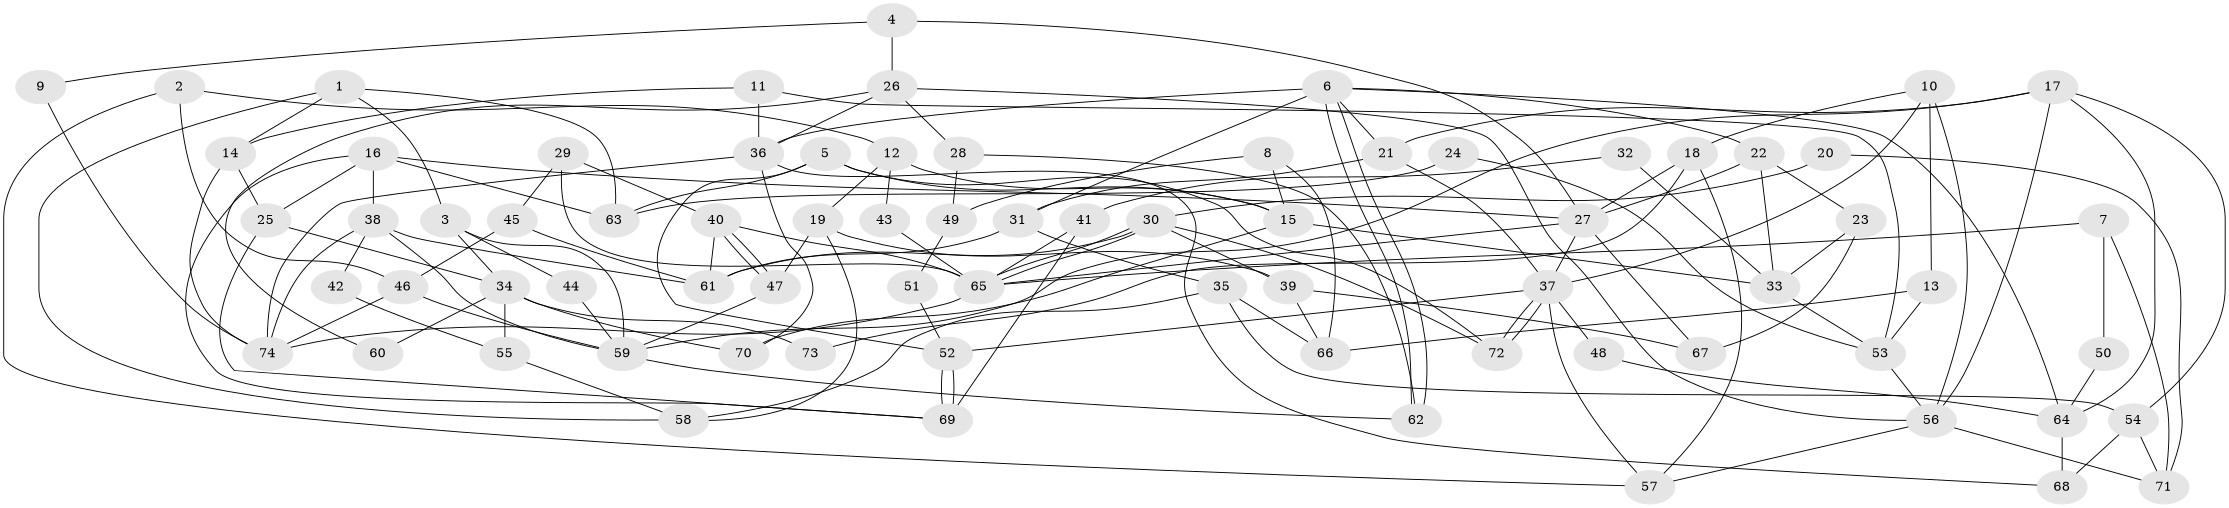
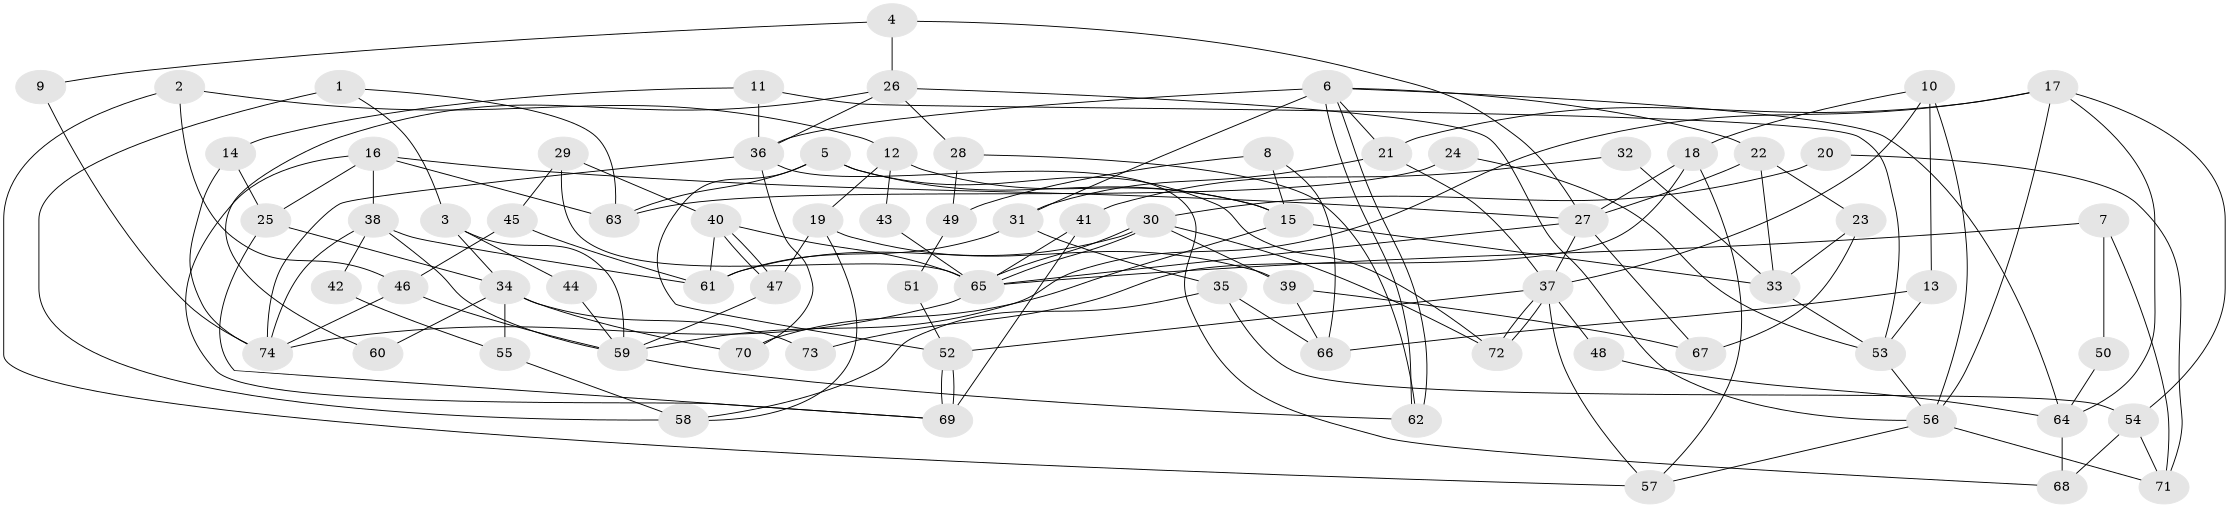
edge "1" -- "14": removed
